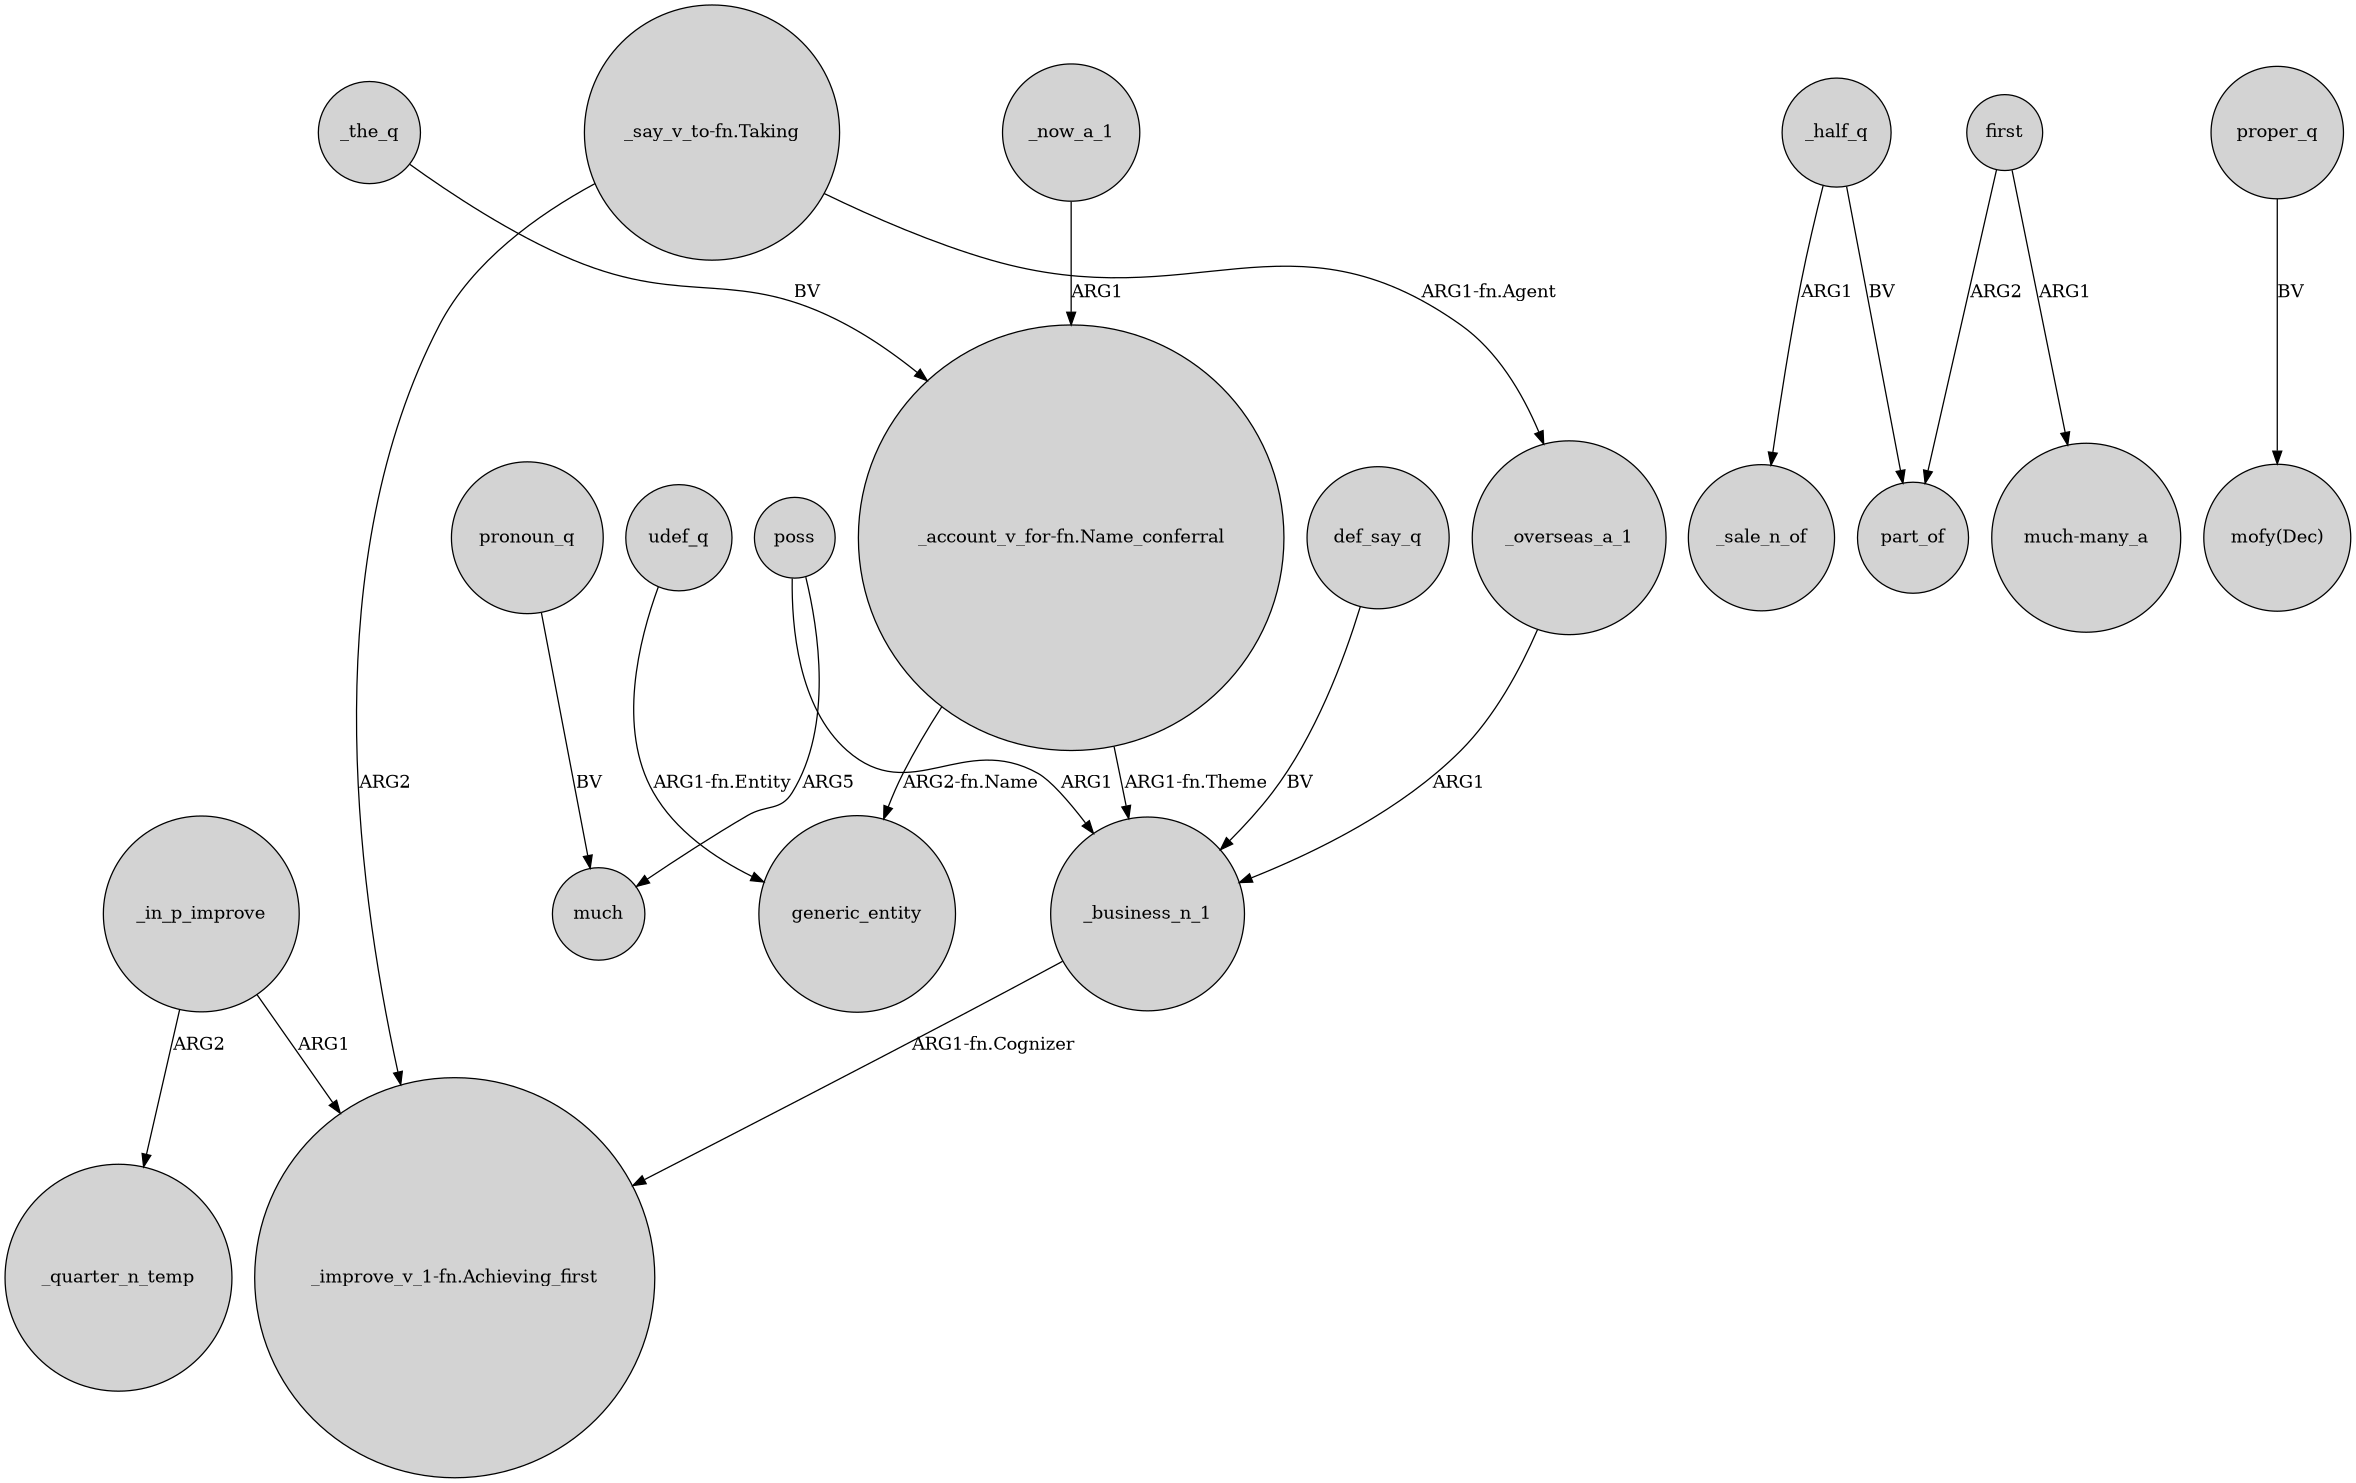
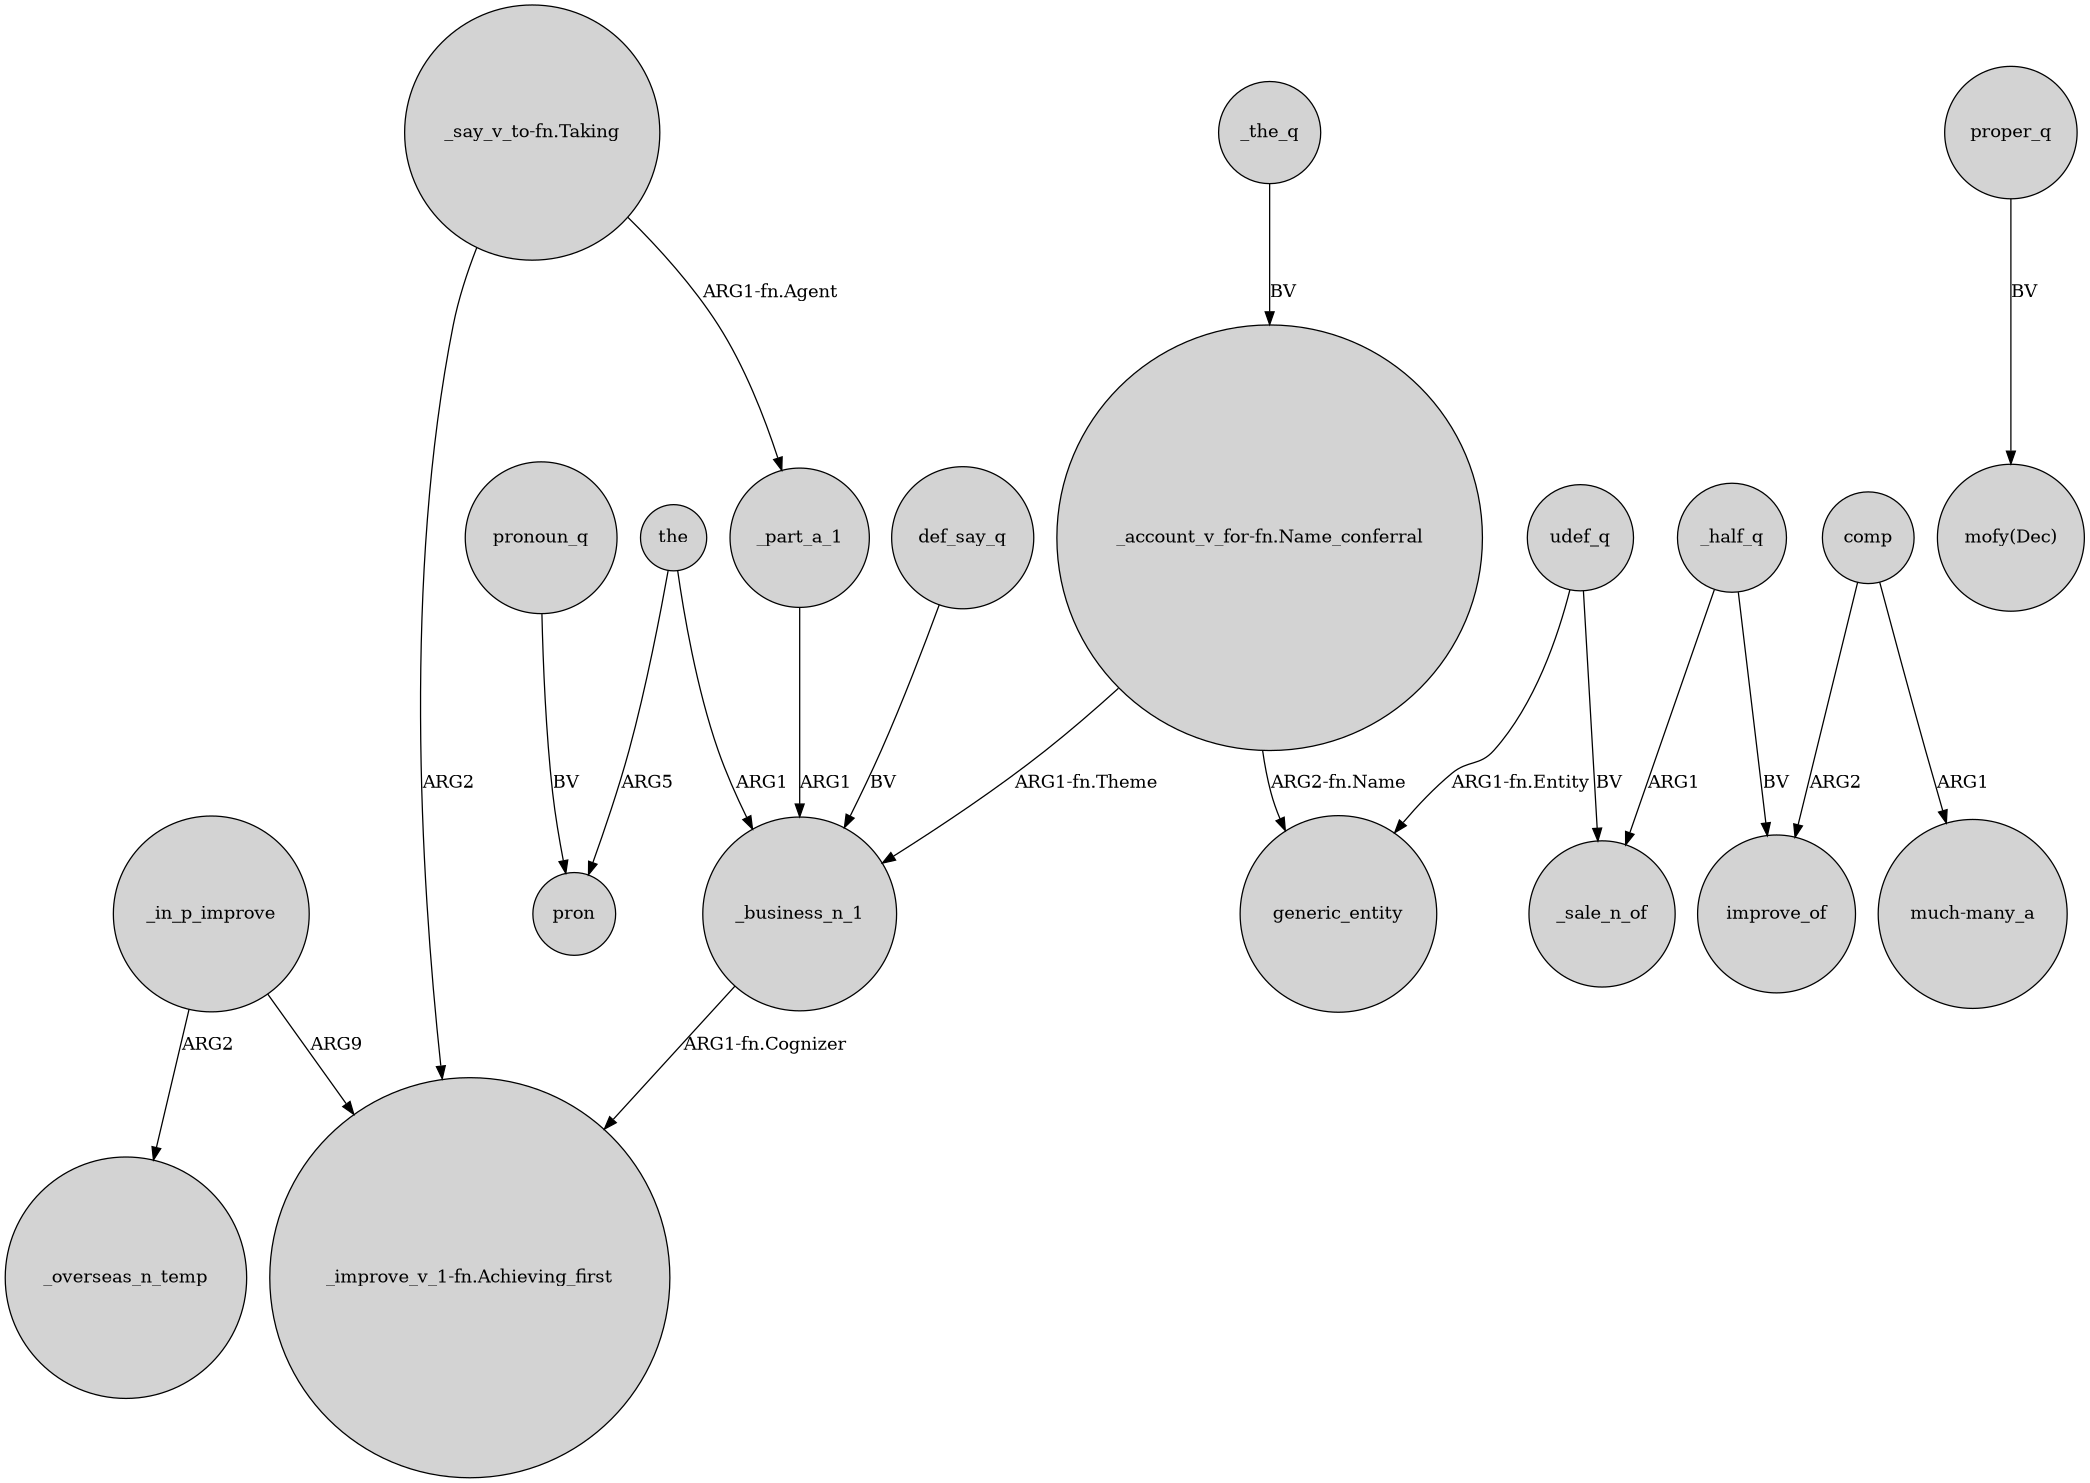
node "_now_a_1": removed
node "first": label "first" -> "comp"
node "poss": label "poss" -> "the"
node "_overseas_a_1": label "_overseas_a_1" -> "_part_a_1"
node "part_of": label "part_of" -> "improve_of"
edge "udef_q" -> "_sale_n_of": added, label "BV"
node "much": label "much" -> "pron"
edge "_in_p_improve" -> "_improve_v_1-fn.Achieving_first": label "ARG1" -> "ARG9"
node "_quarter_n_temp": label "_quarter_n_temp" -> "_overseas_n_temp"
